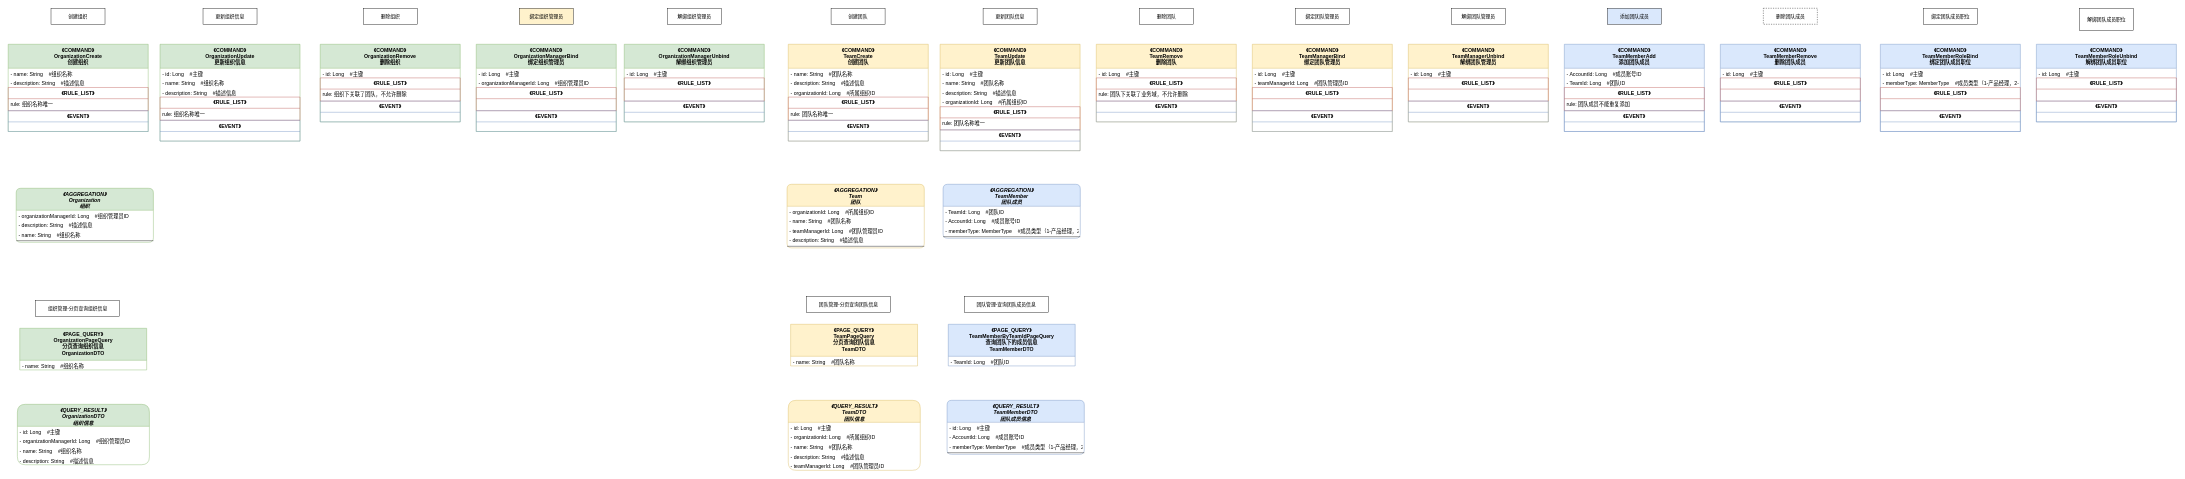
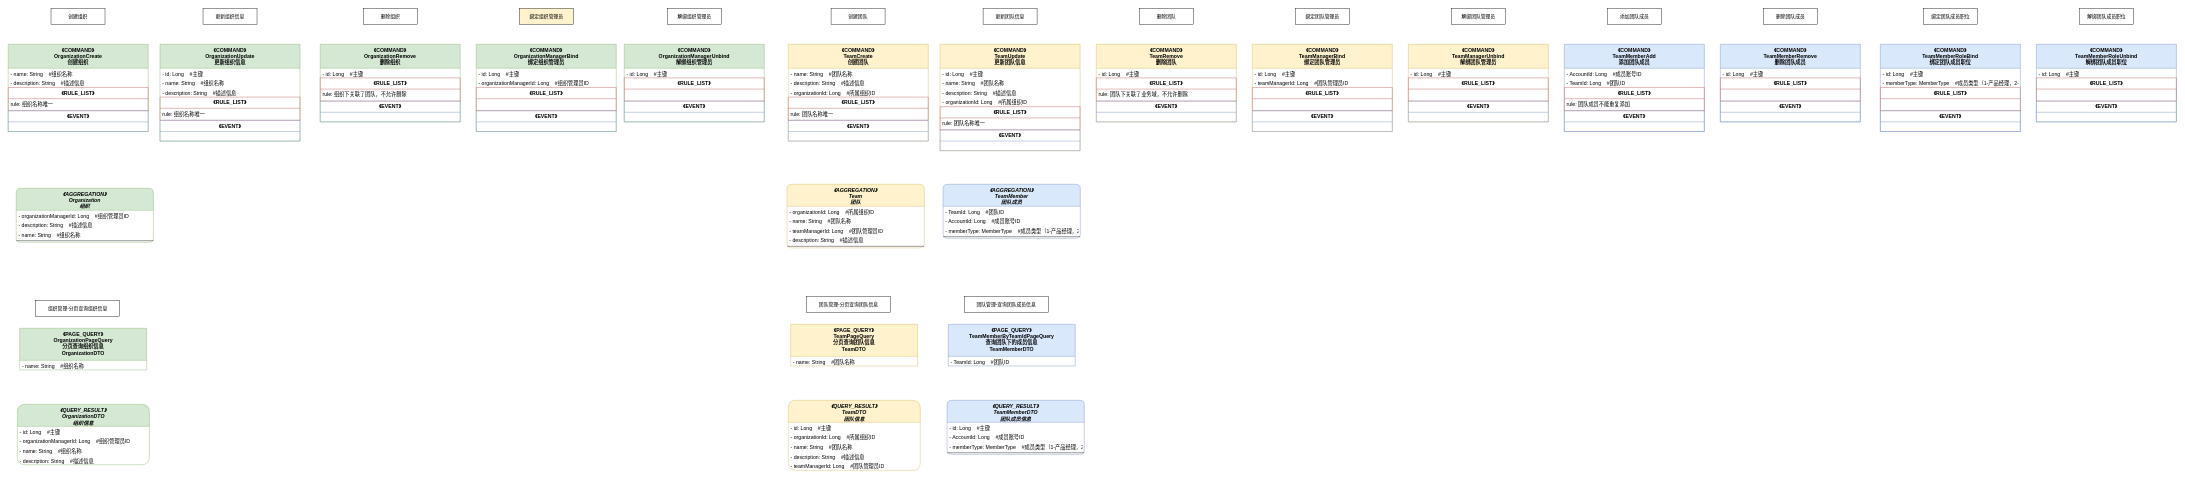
node "添加团队成员": fillcolor #dae8fc -> #ffffff
node "删除团队成员": style dashed -> solid
node "解绑团队成员职位": size 54x22 -> 54x16
